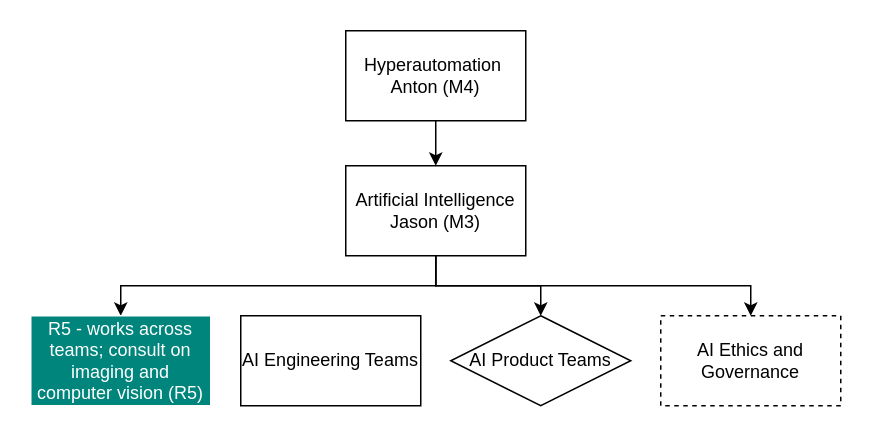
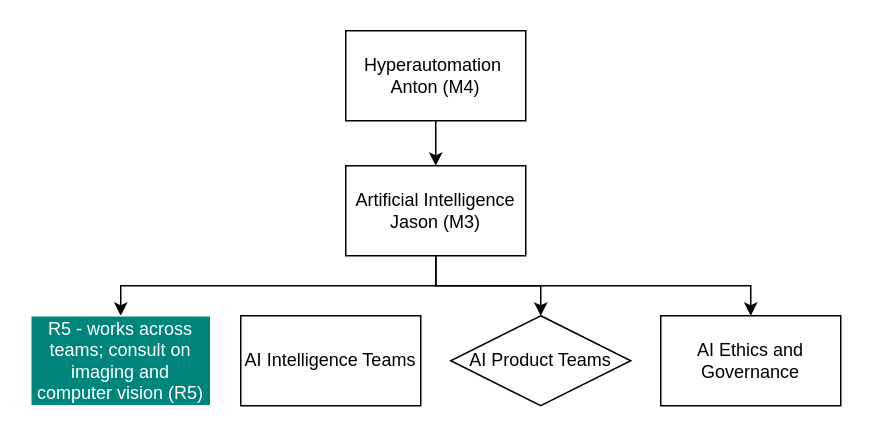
node "AI Engineering Teams": label "AI Engineering Teams" -> "AI Intelligence Teams"
node "AI Ethics and Governance": style dashed -> solid
